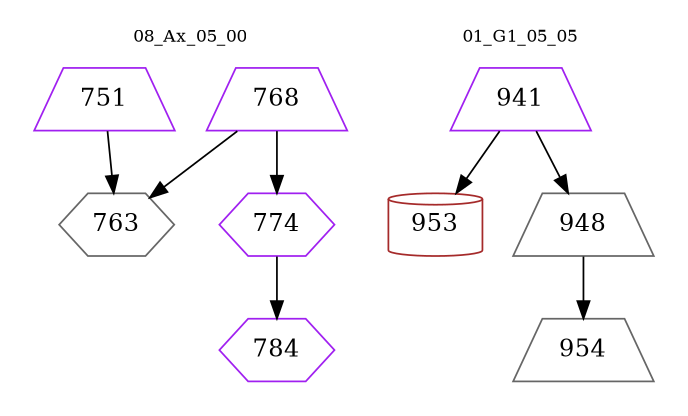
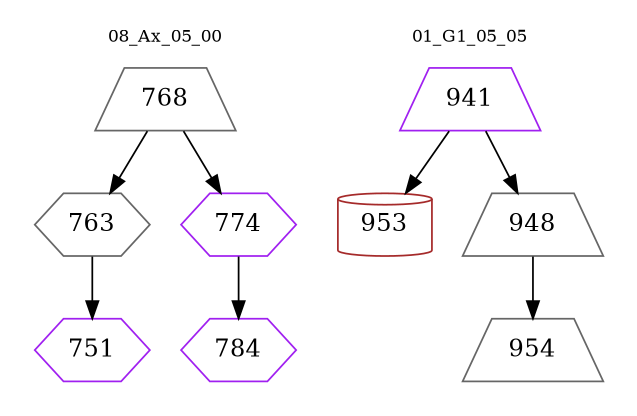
node "751": shape trapezium -> hexagon
node "768": color purple -> gray40
edge "751" -> "763": reversed
